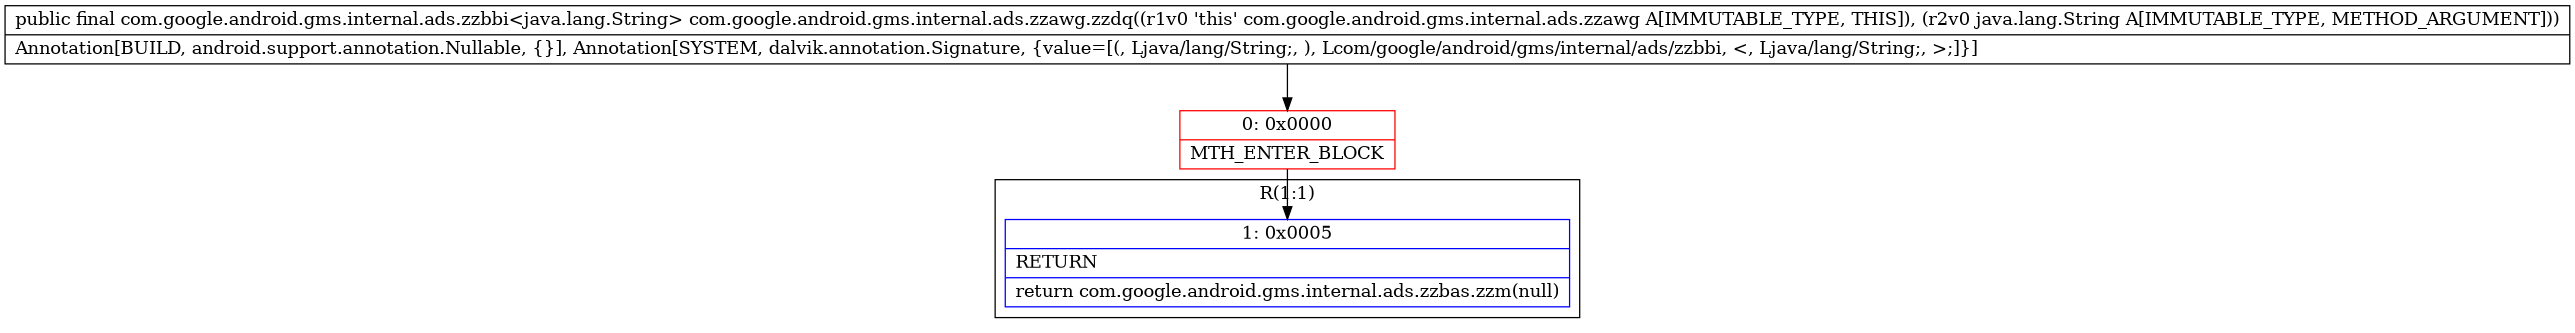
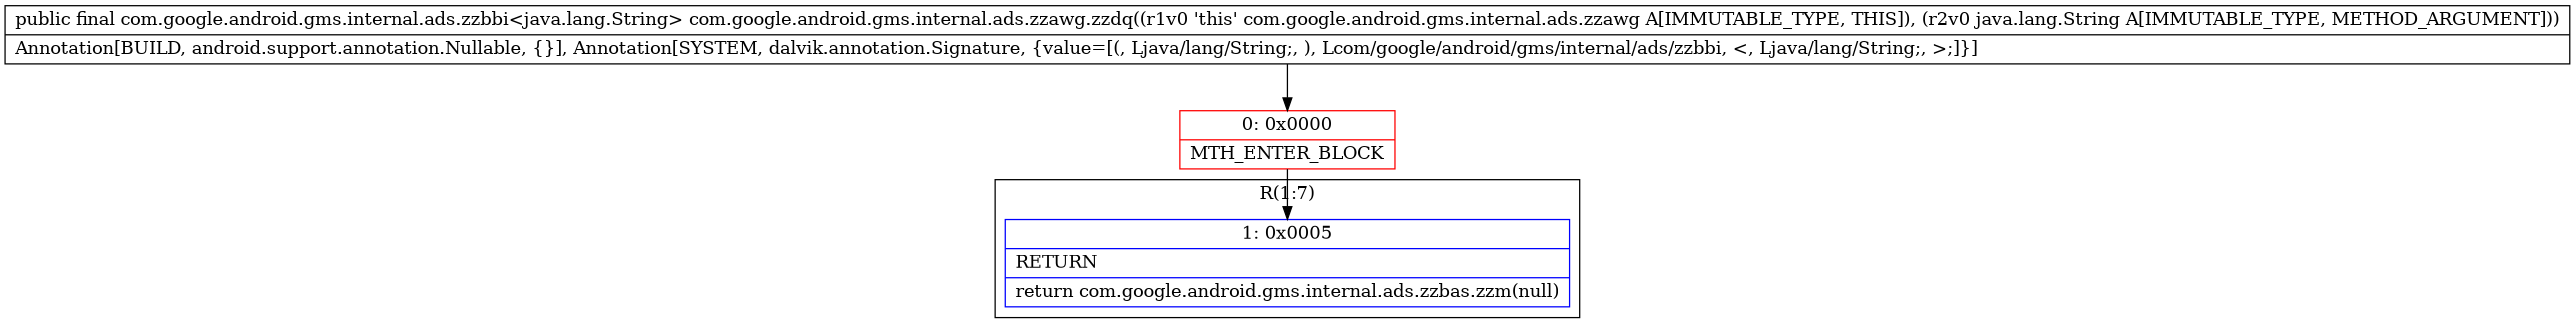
cluster "R(1:1)": label "R(1:1)" -> "R(1:7)"
